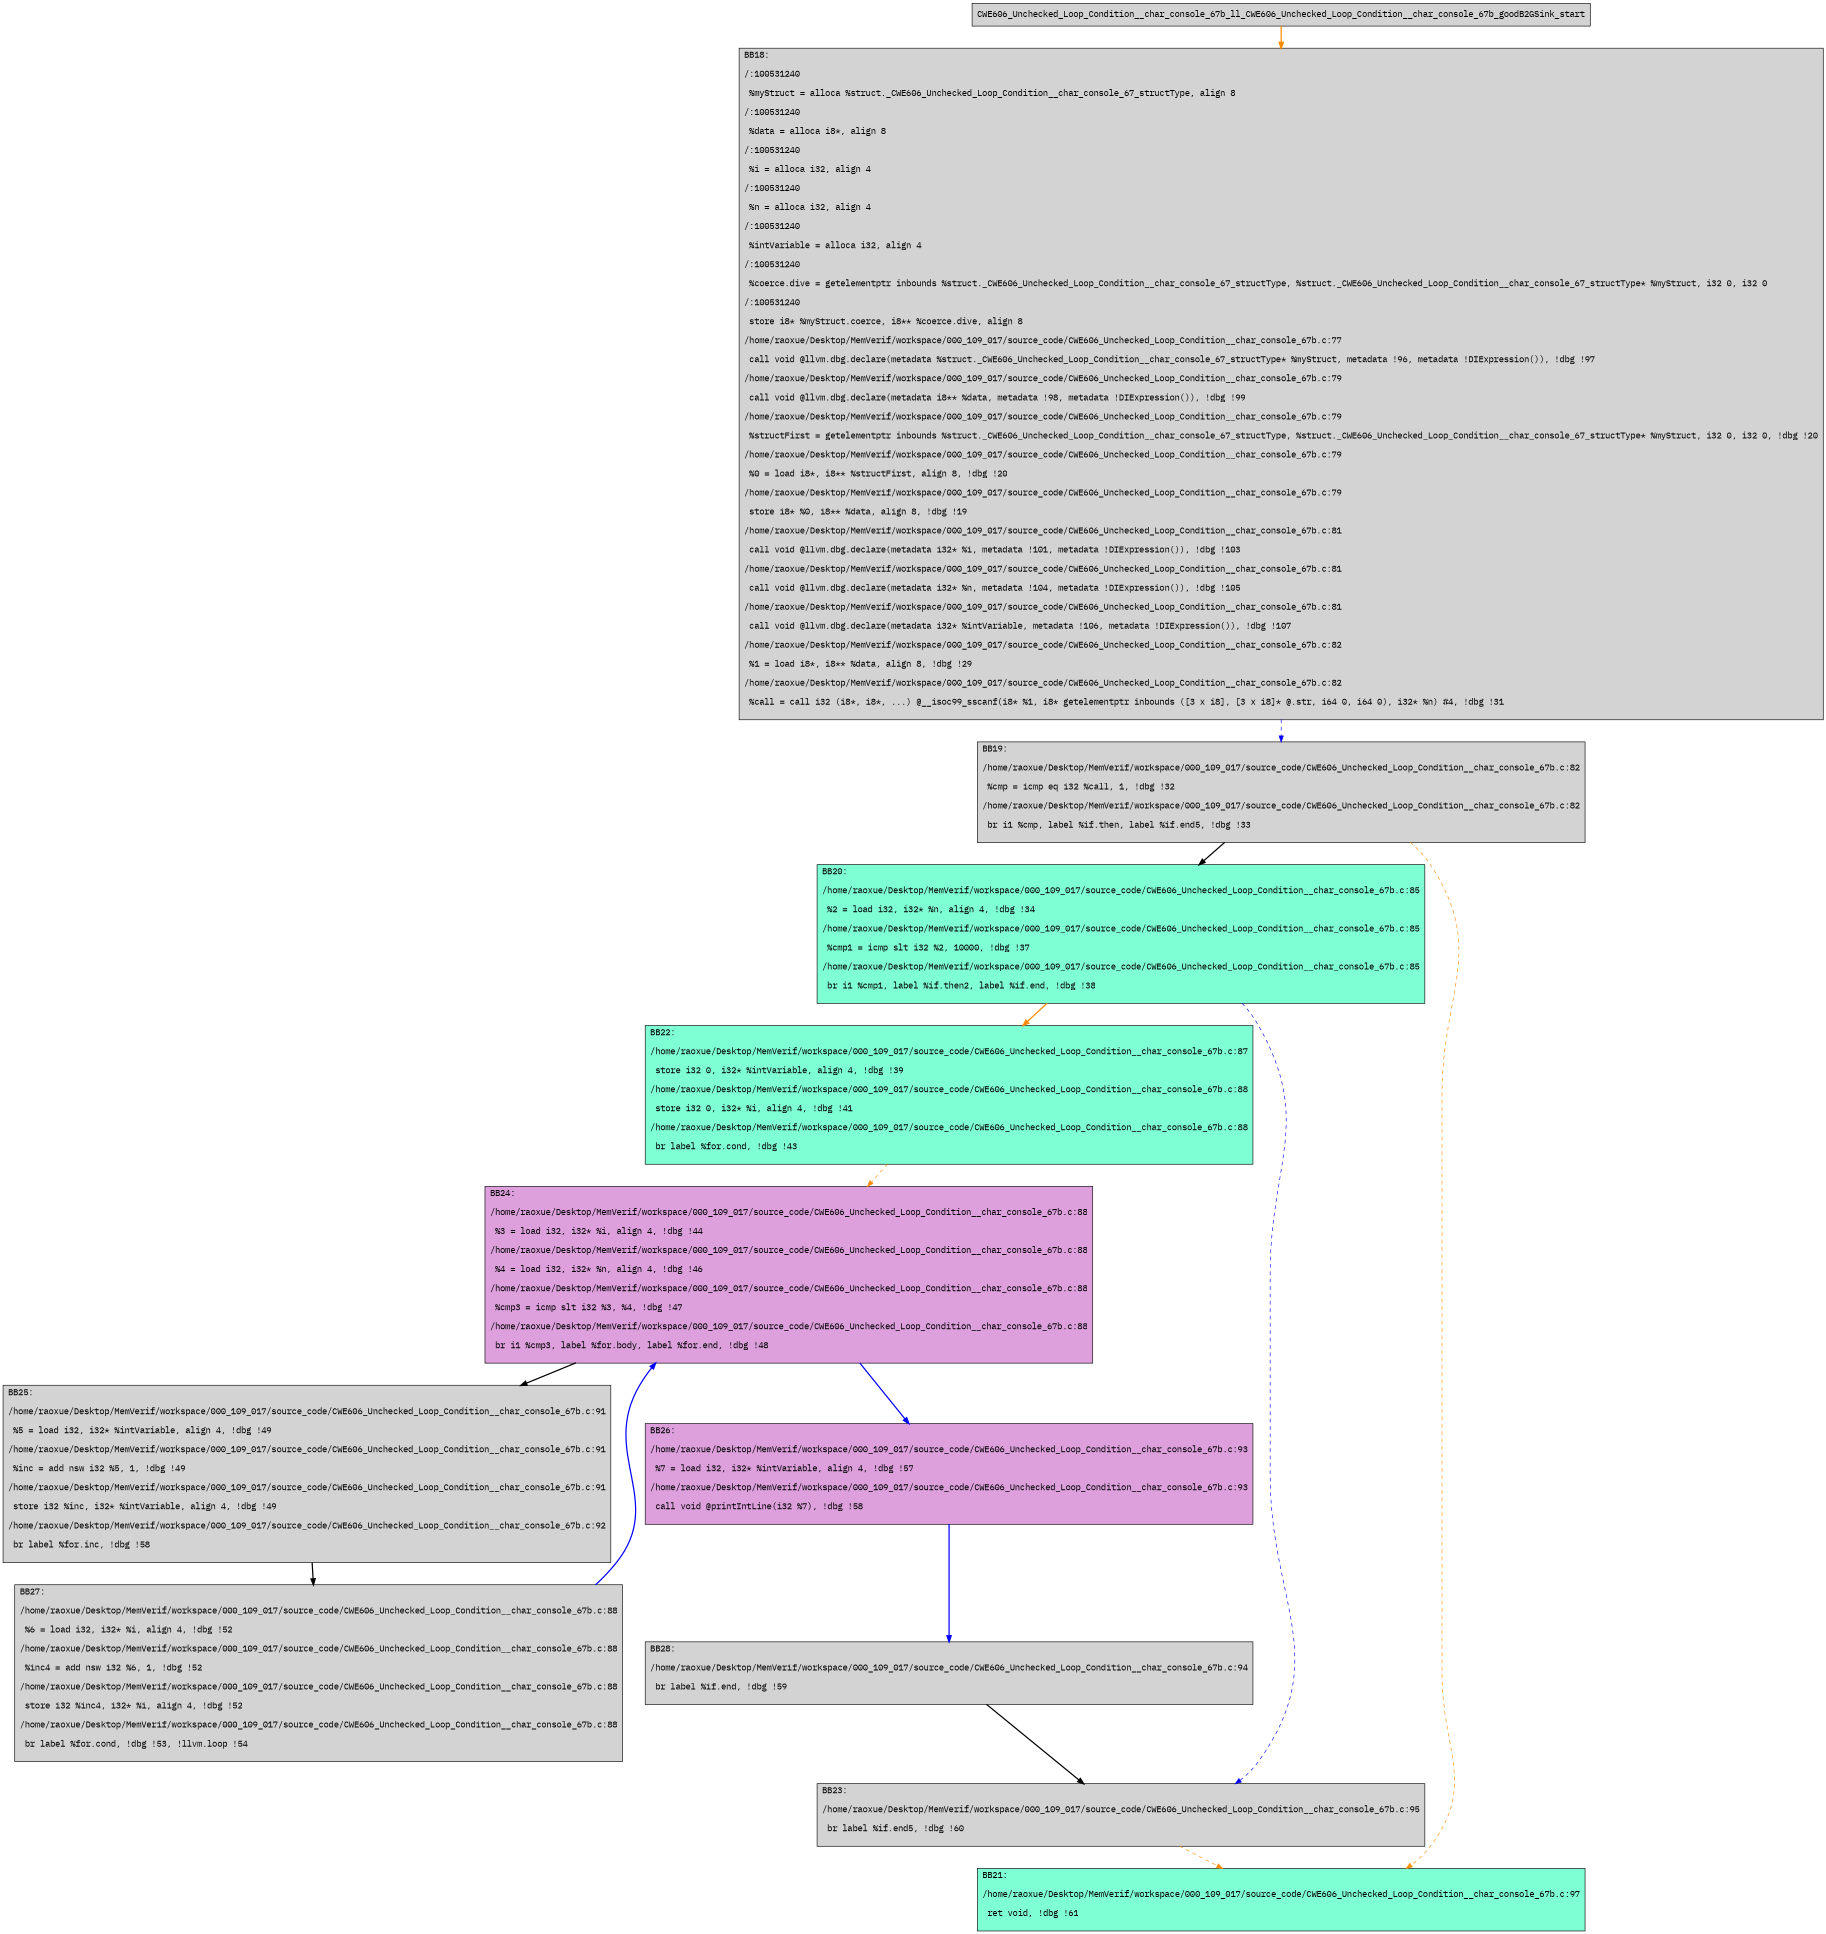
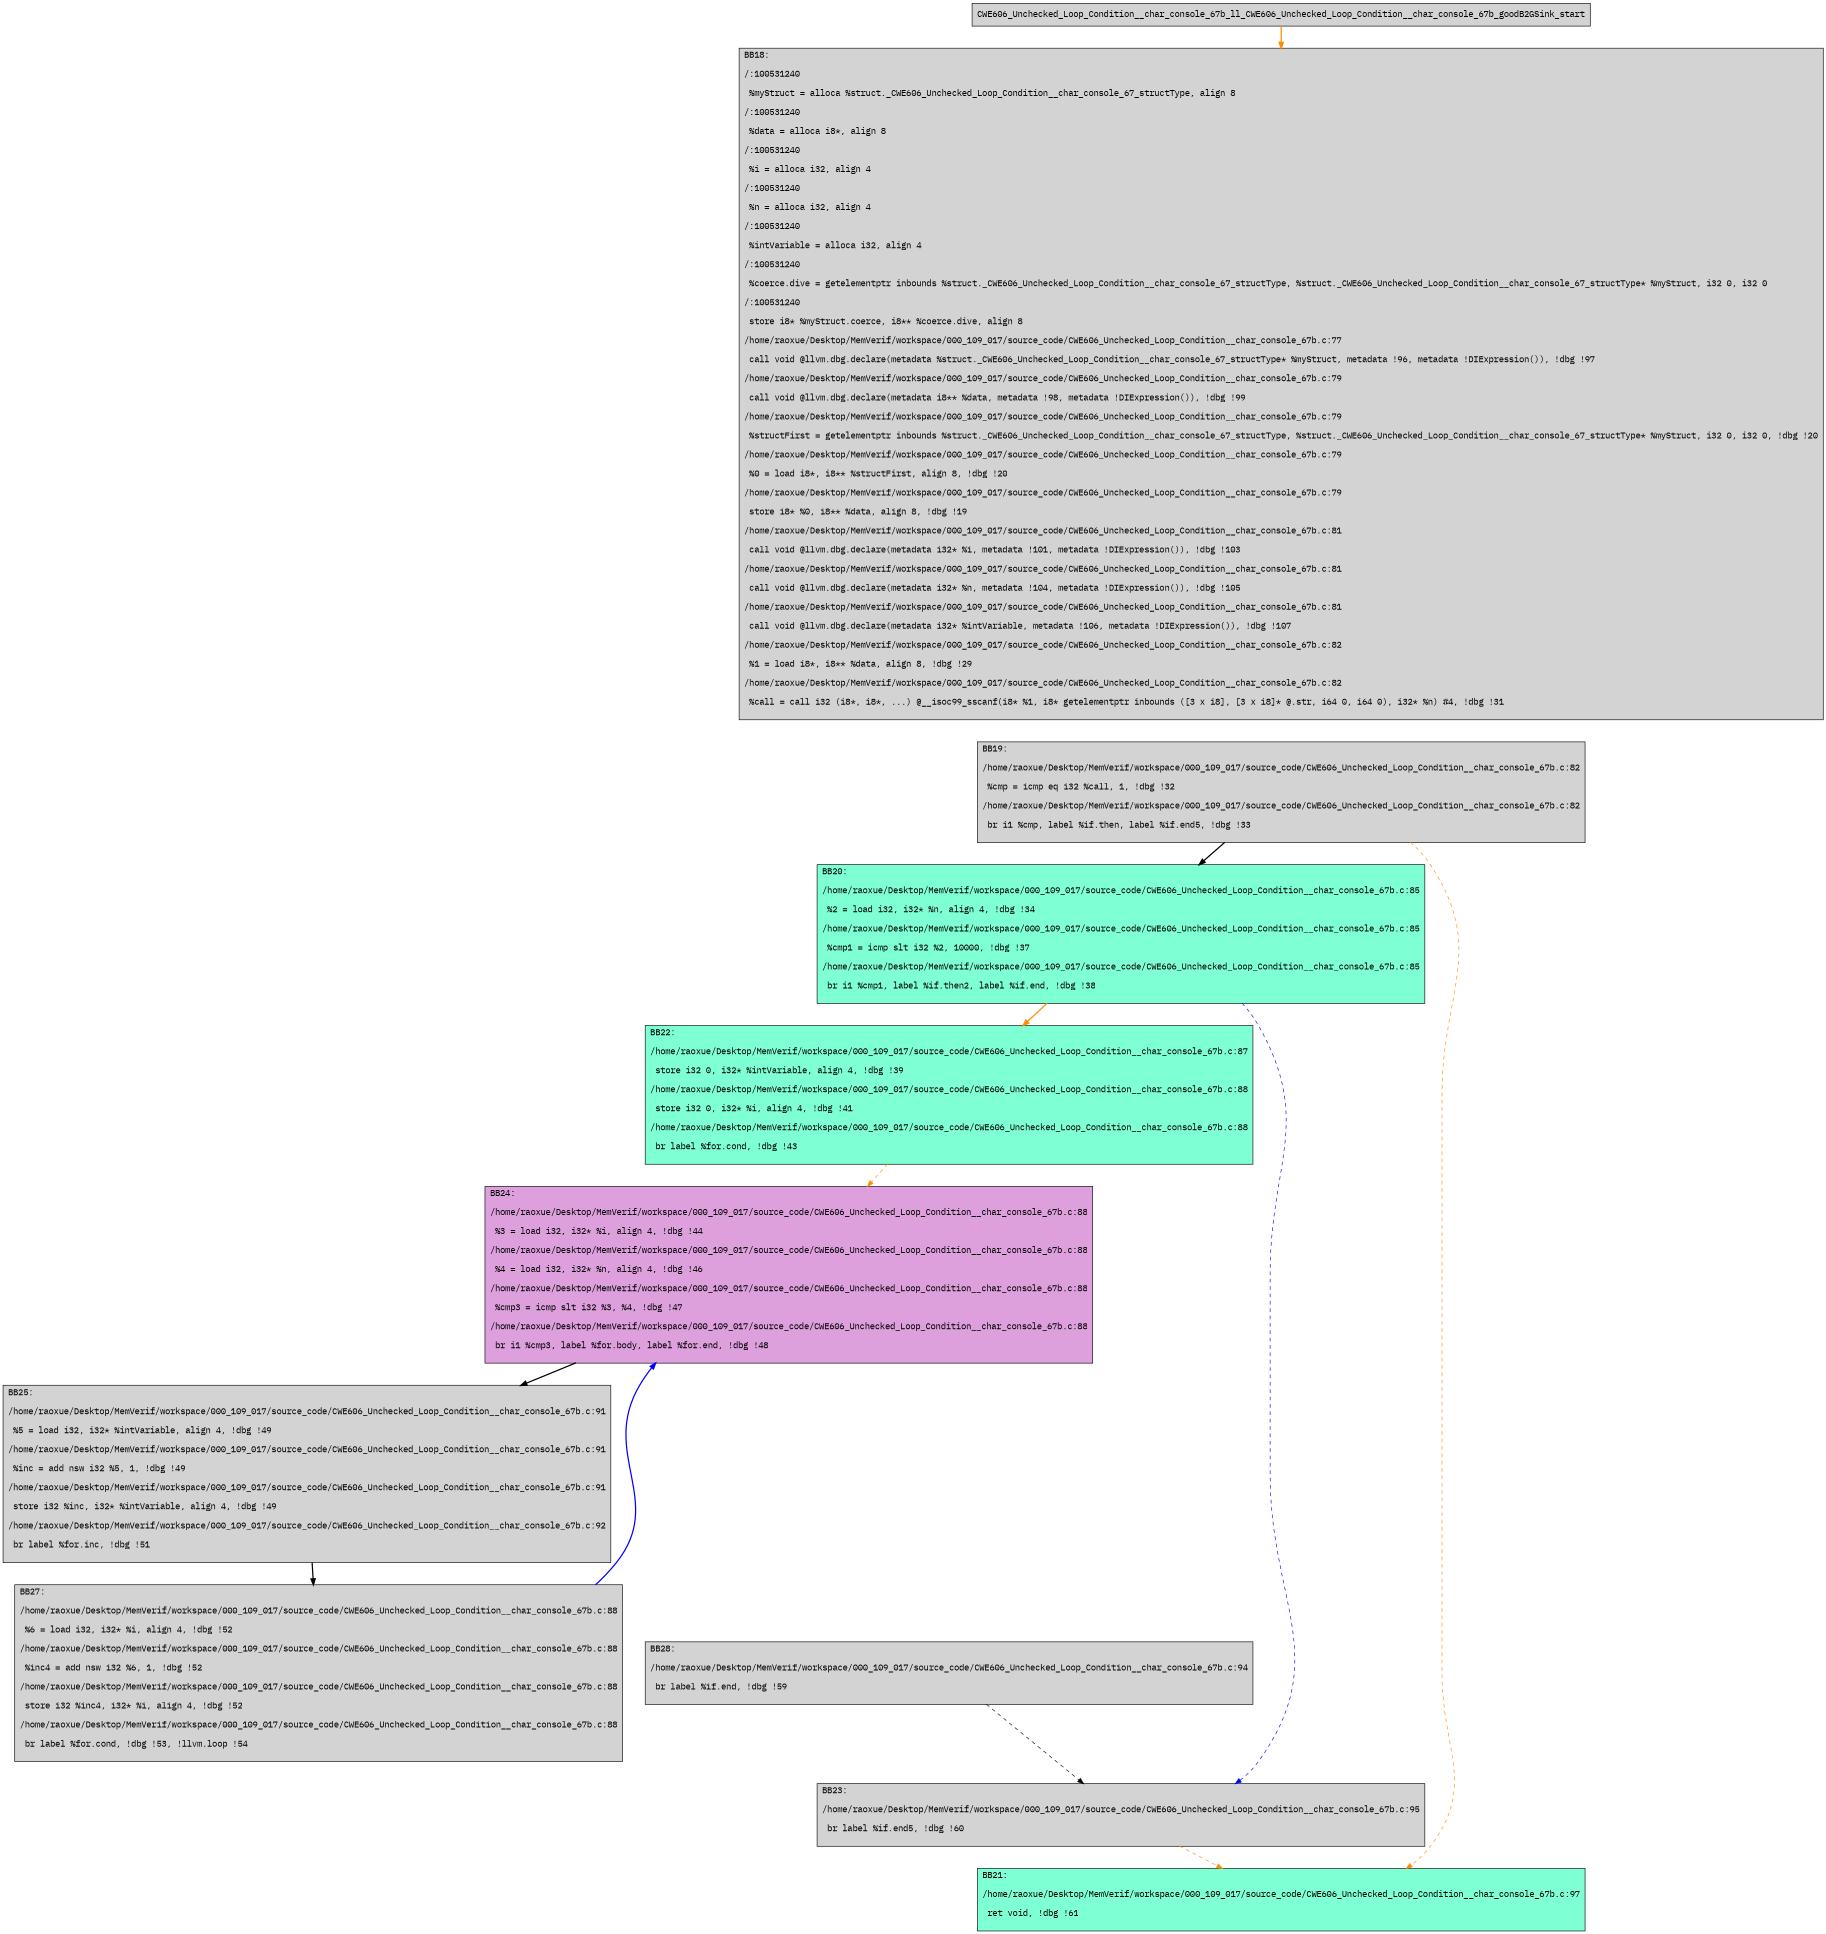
edge "BB18:" -> "BB19:": removed
node "BB26:": removed
node "BB25:": text "br label %for.inc, !dbg !58" -> "br label %for.inc, !dbg !51"
edge "BB28:" -> "BB23:": style bold -> dashed
